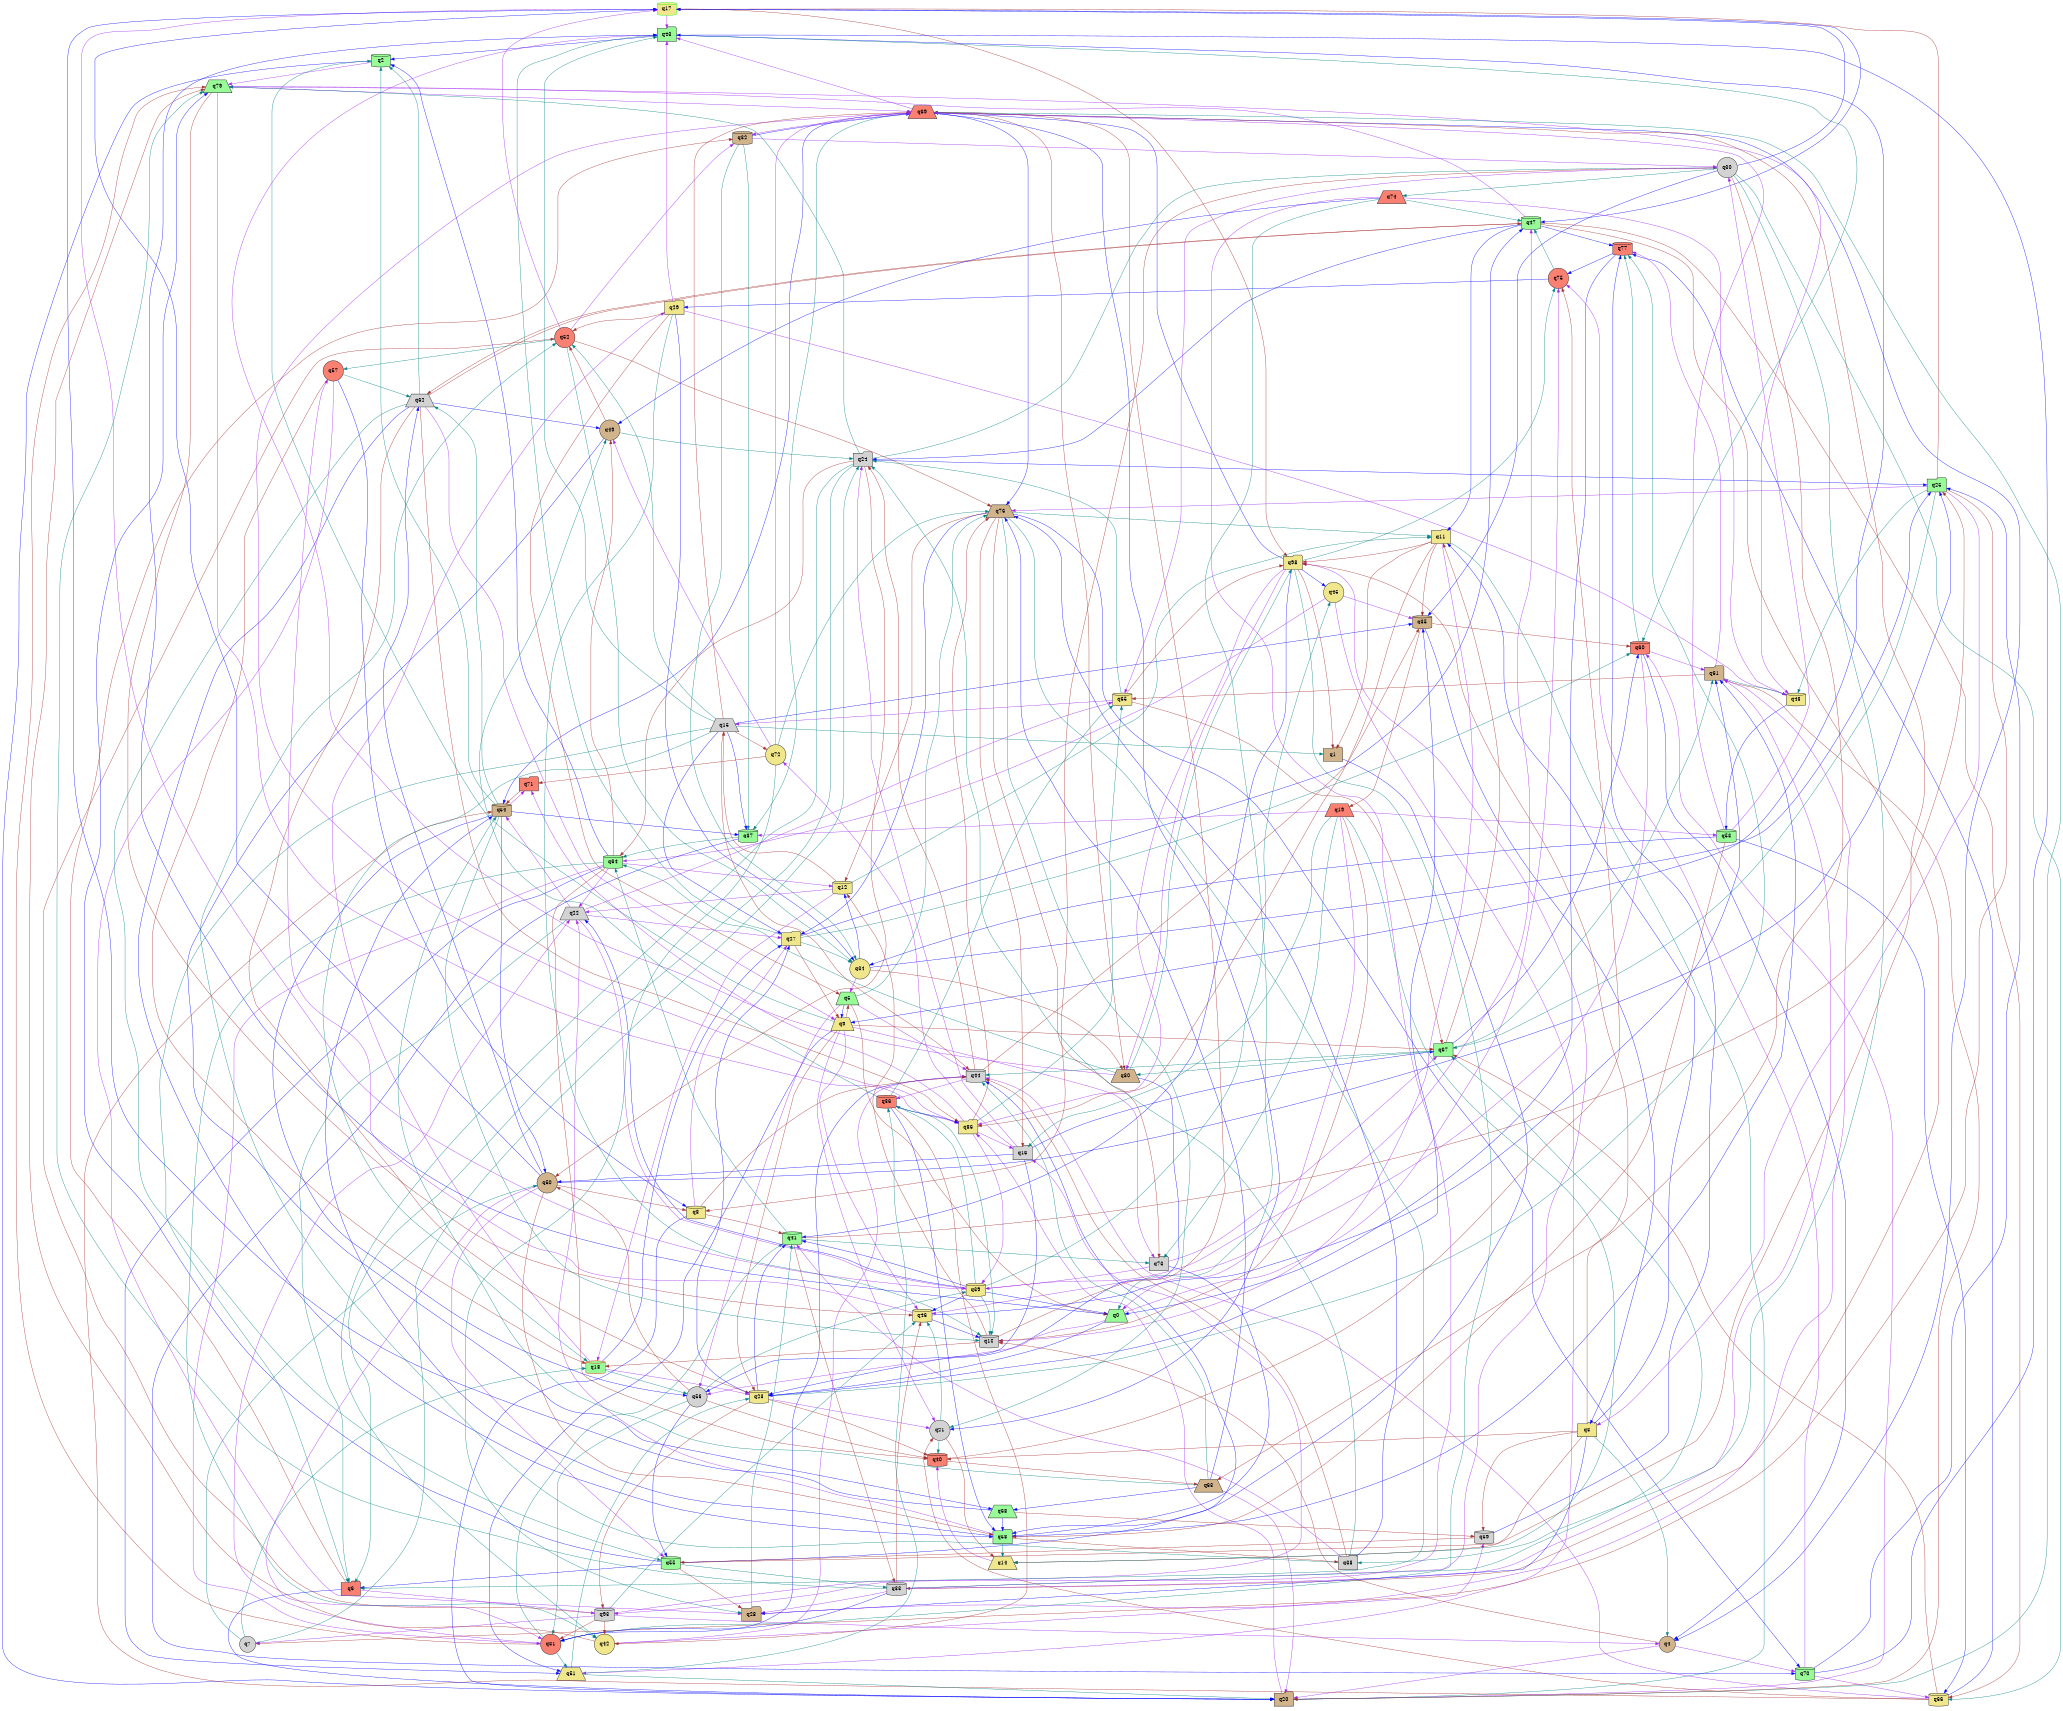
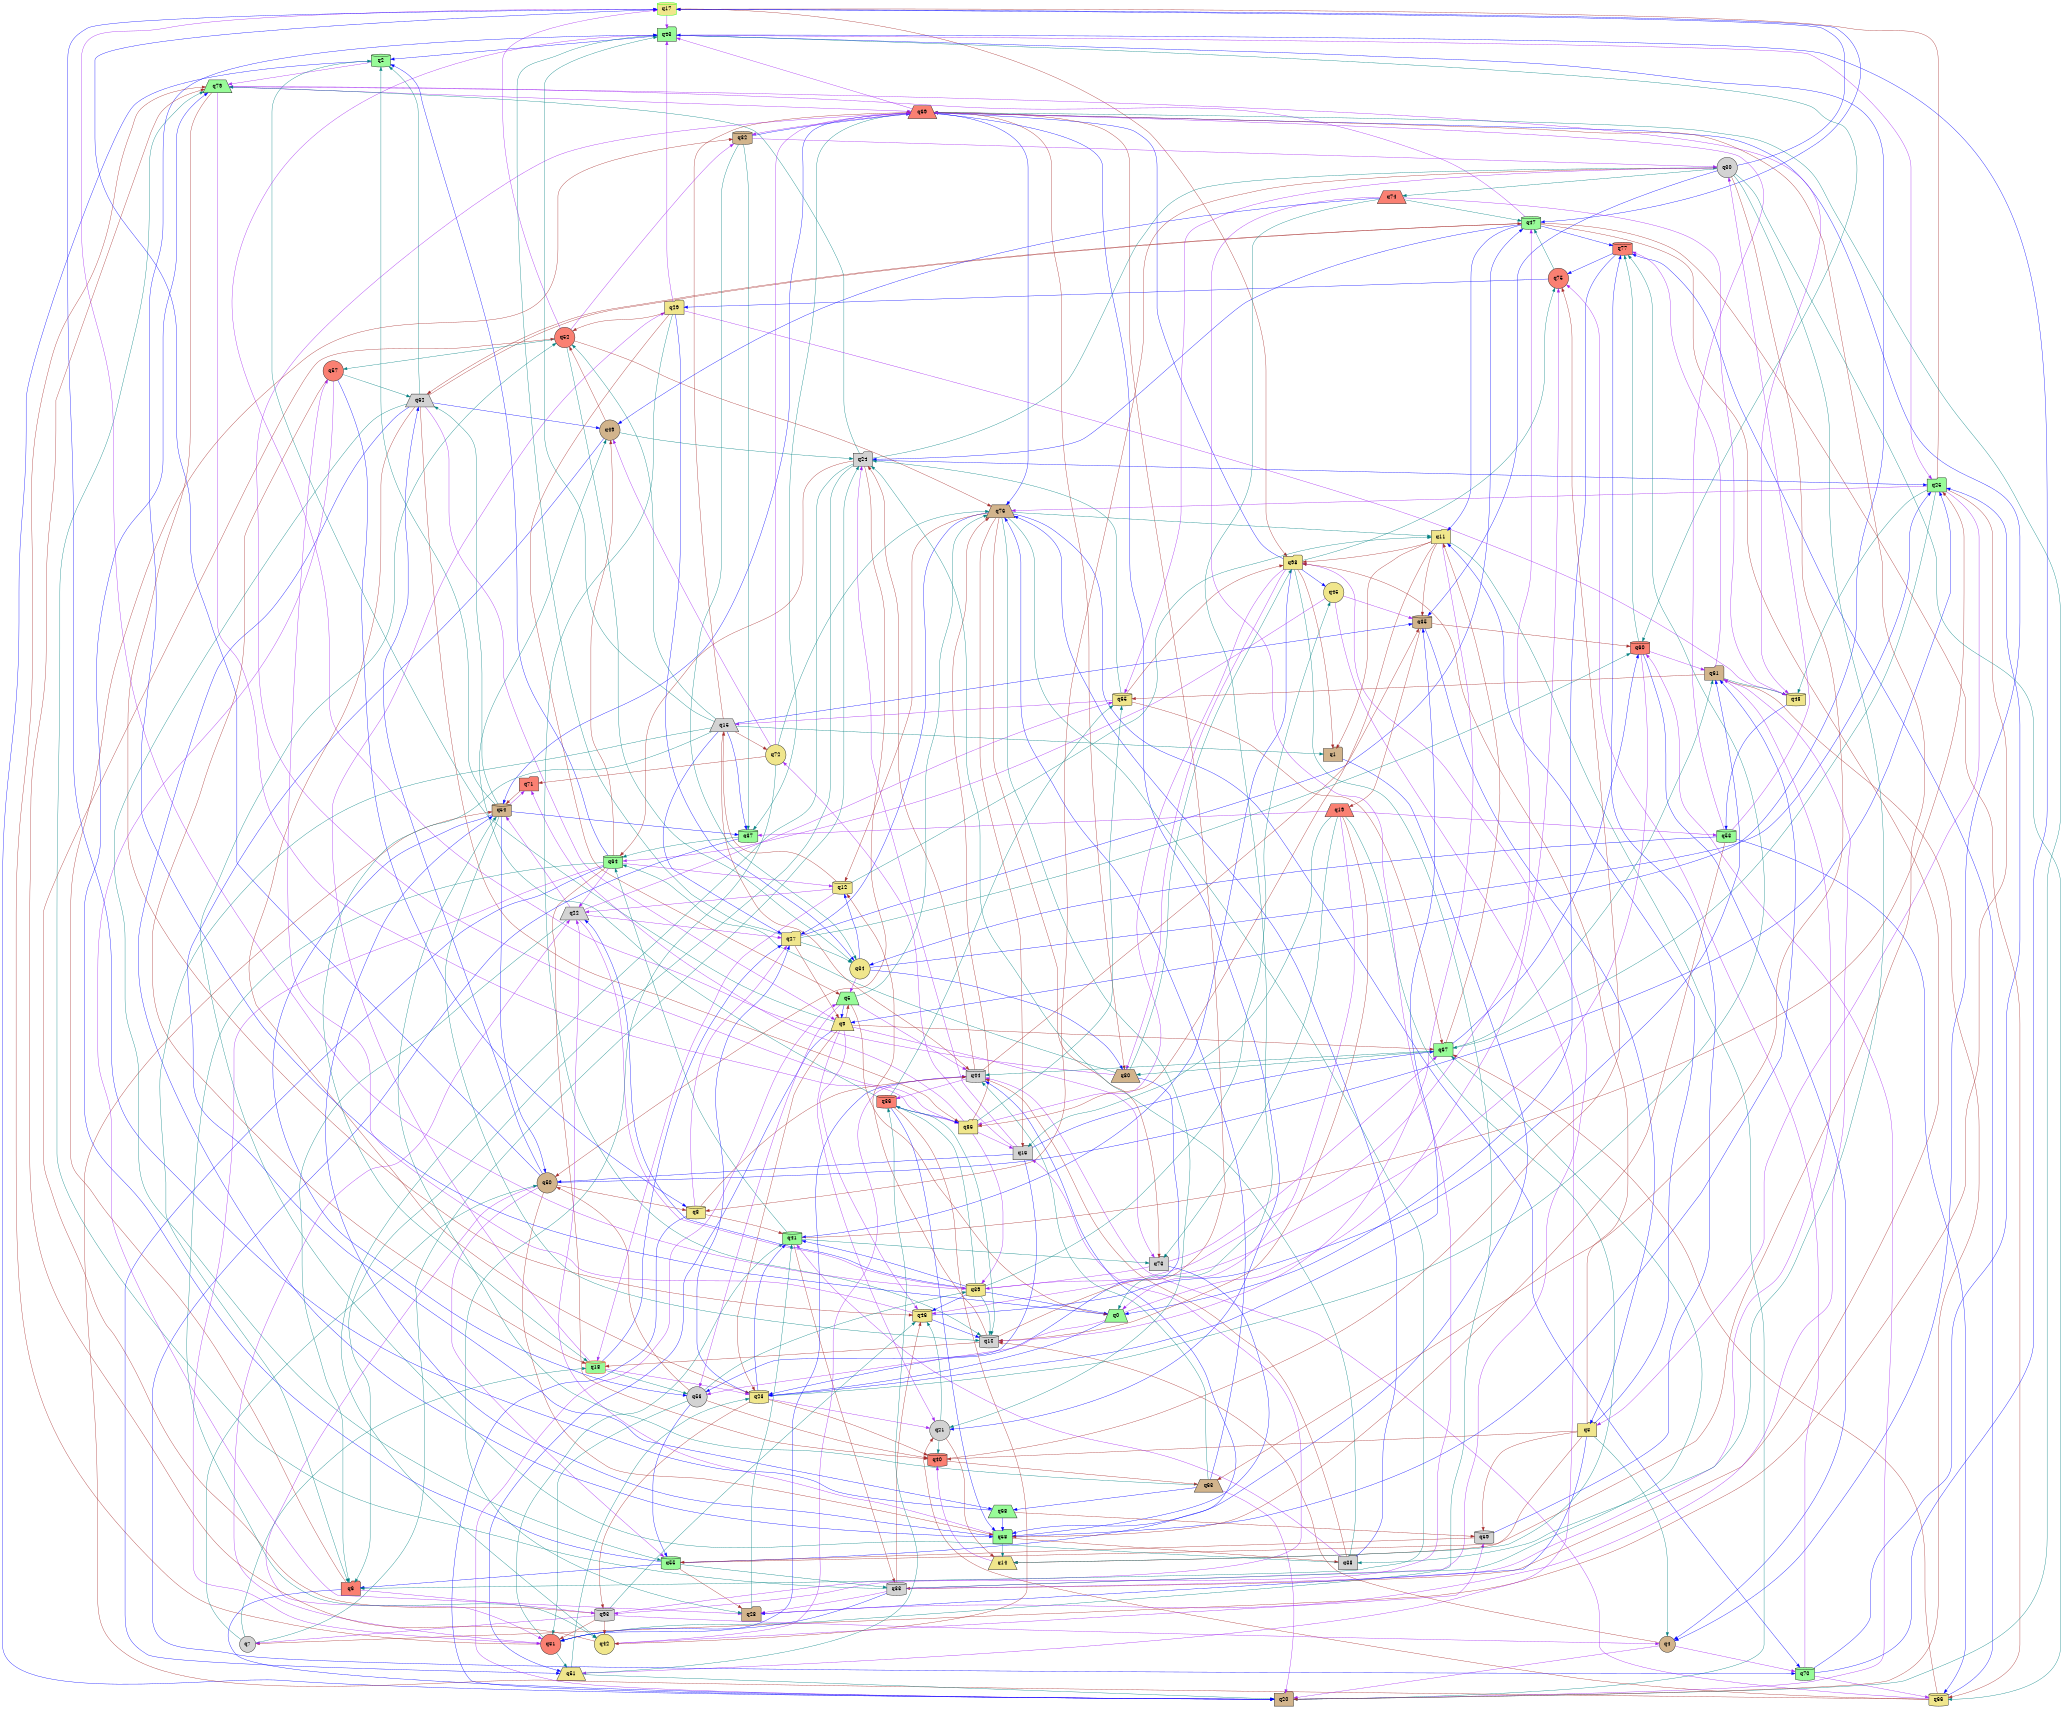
edge "q43" -> "q25": added
edge "q34" -> "q80": color brown -> blue
edge "q20" -> "q86": now "q20" -> "q5"
